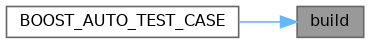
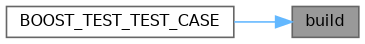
node "BOOST_AUTO_TEST_CASE": label "BOOST_AUTO_TEST_CASE" -> "BOOST_TEST_TEST_CASE"
